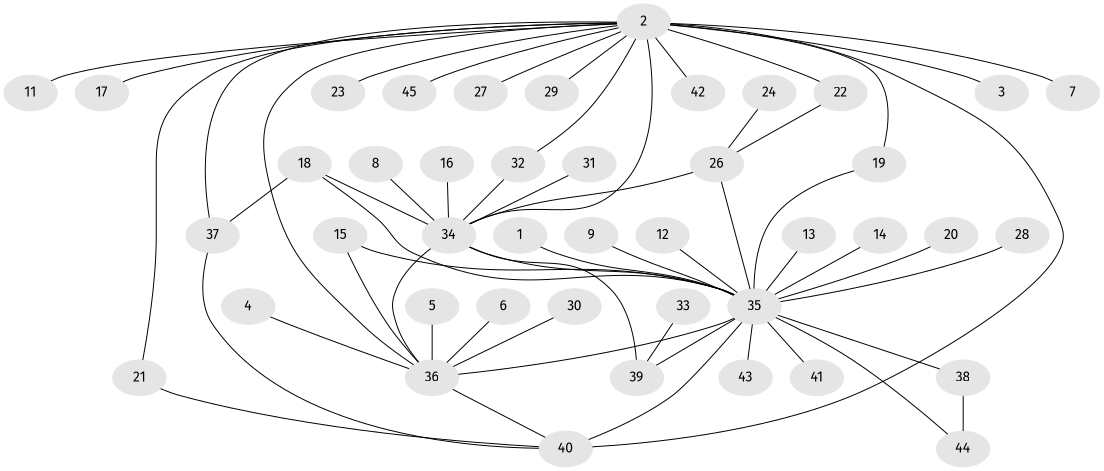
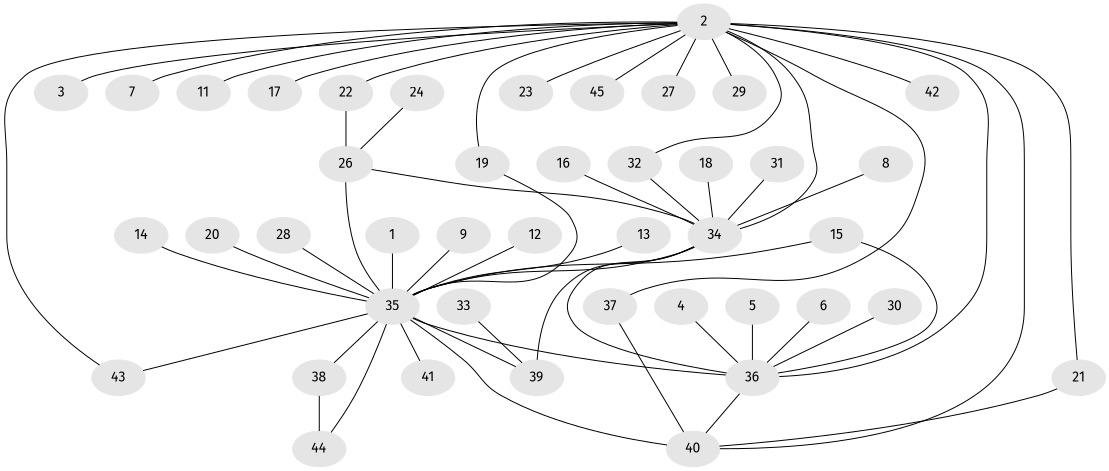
edge "2" -- "43": added
edge "18" -- "37": removed
edge "18" -- "35": removed
